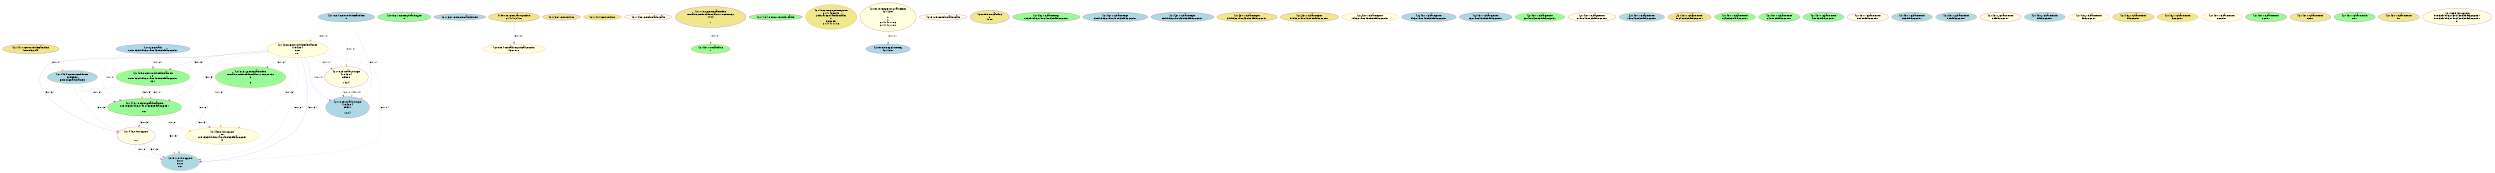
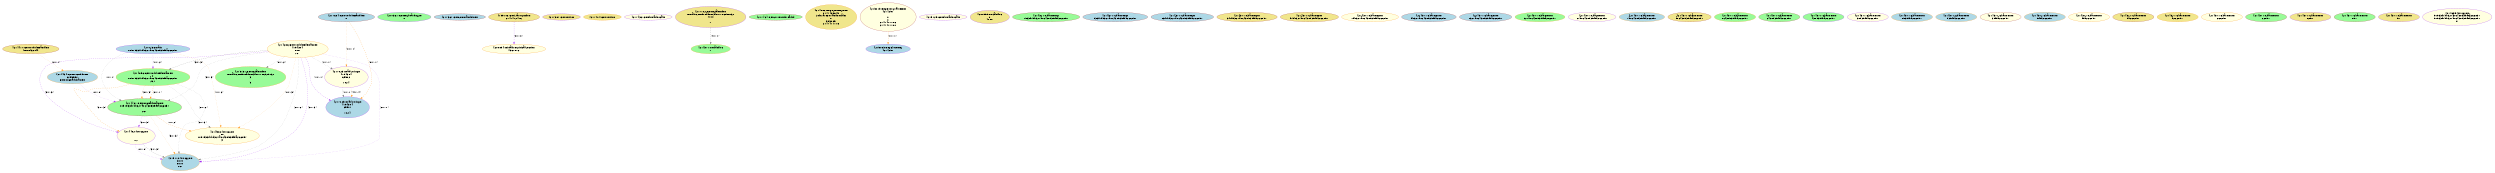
edge "4217684.GetModuleHandleA 0" -> "4214286.GetModuleFileNameA 4194304 PZM 261": removed, label "(0-->1)"
edge "4215019.RegQueryValueExA 4214291 0 0 2147411106 2147411100" -> "4215083.RegCloseKey 4214291": color purple -> darkorange
